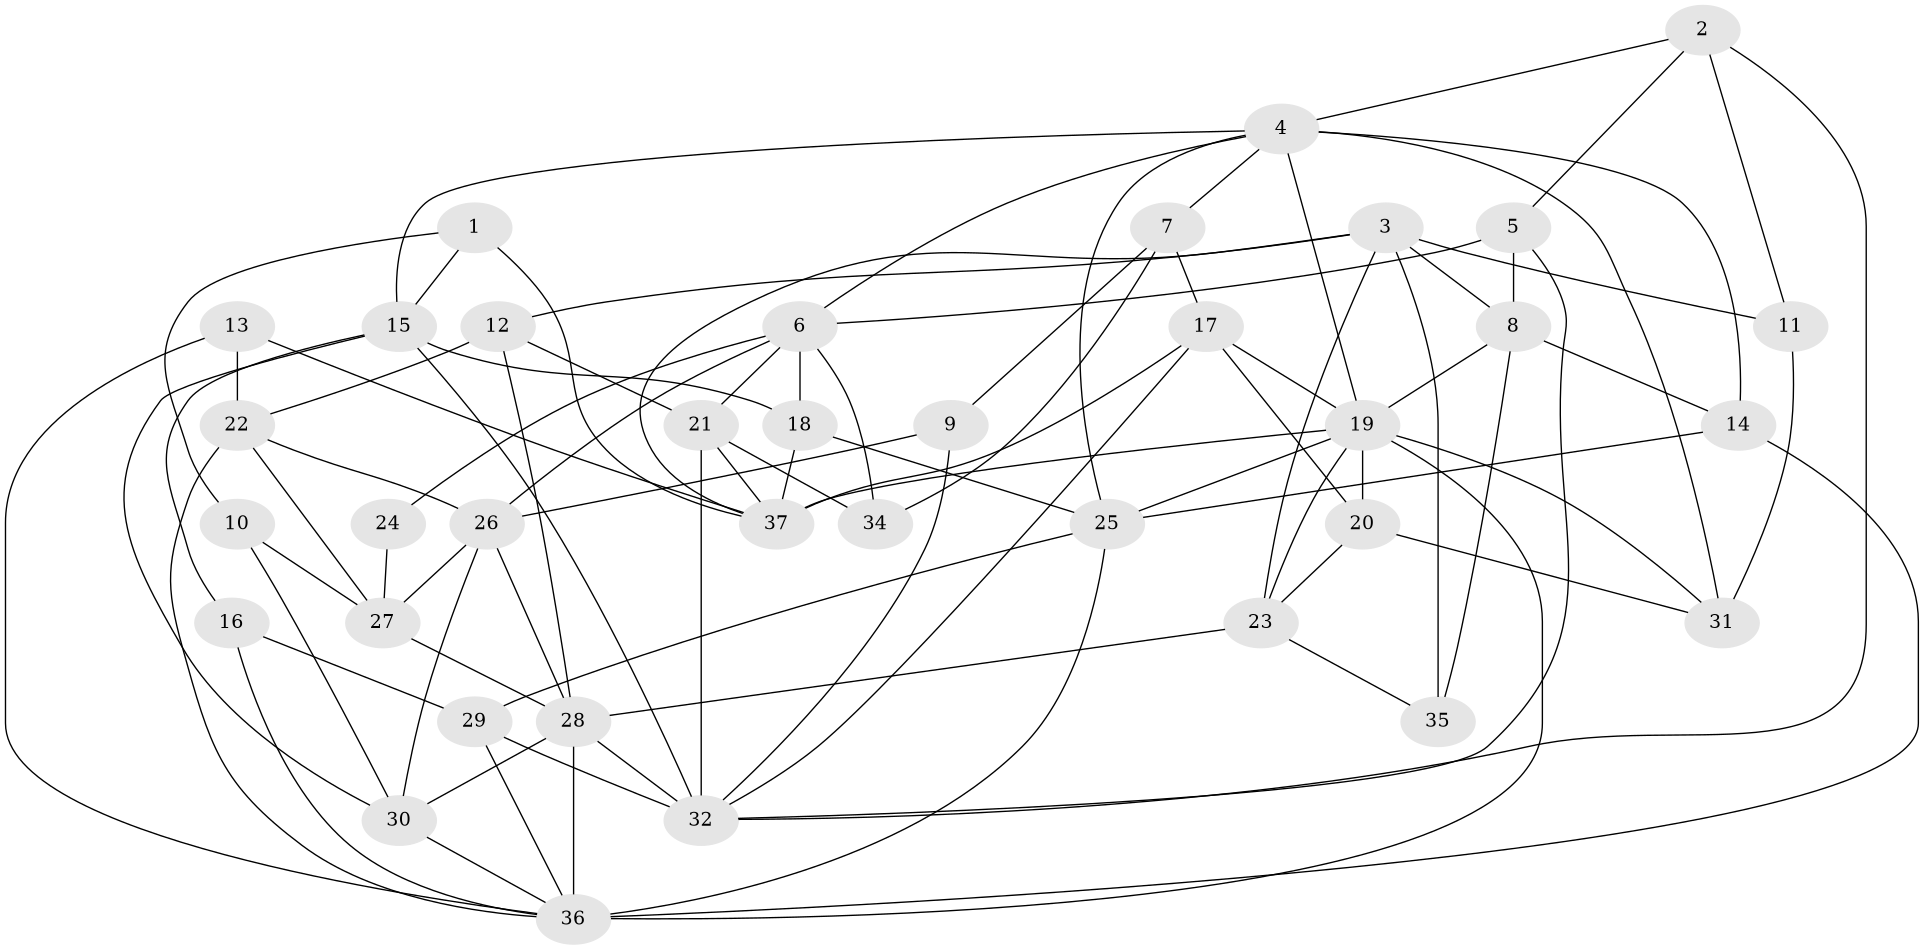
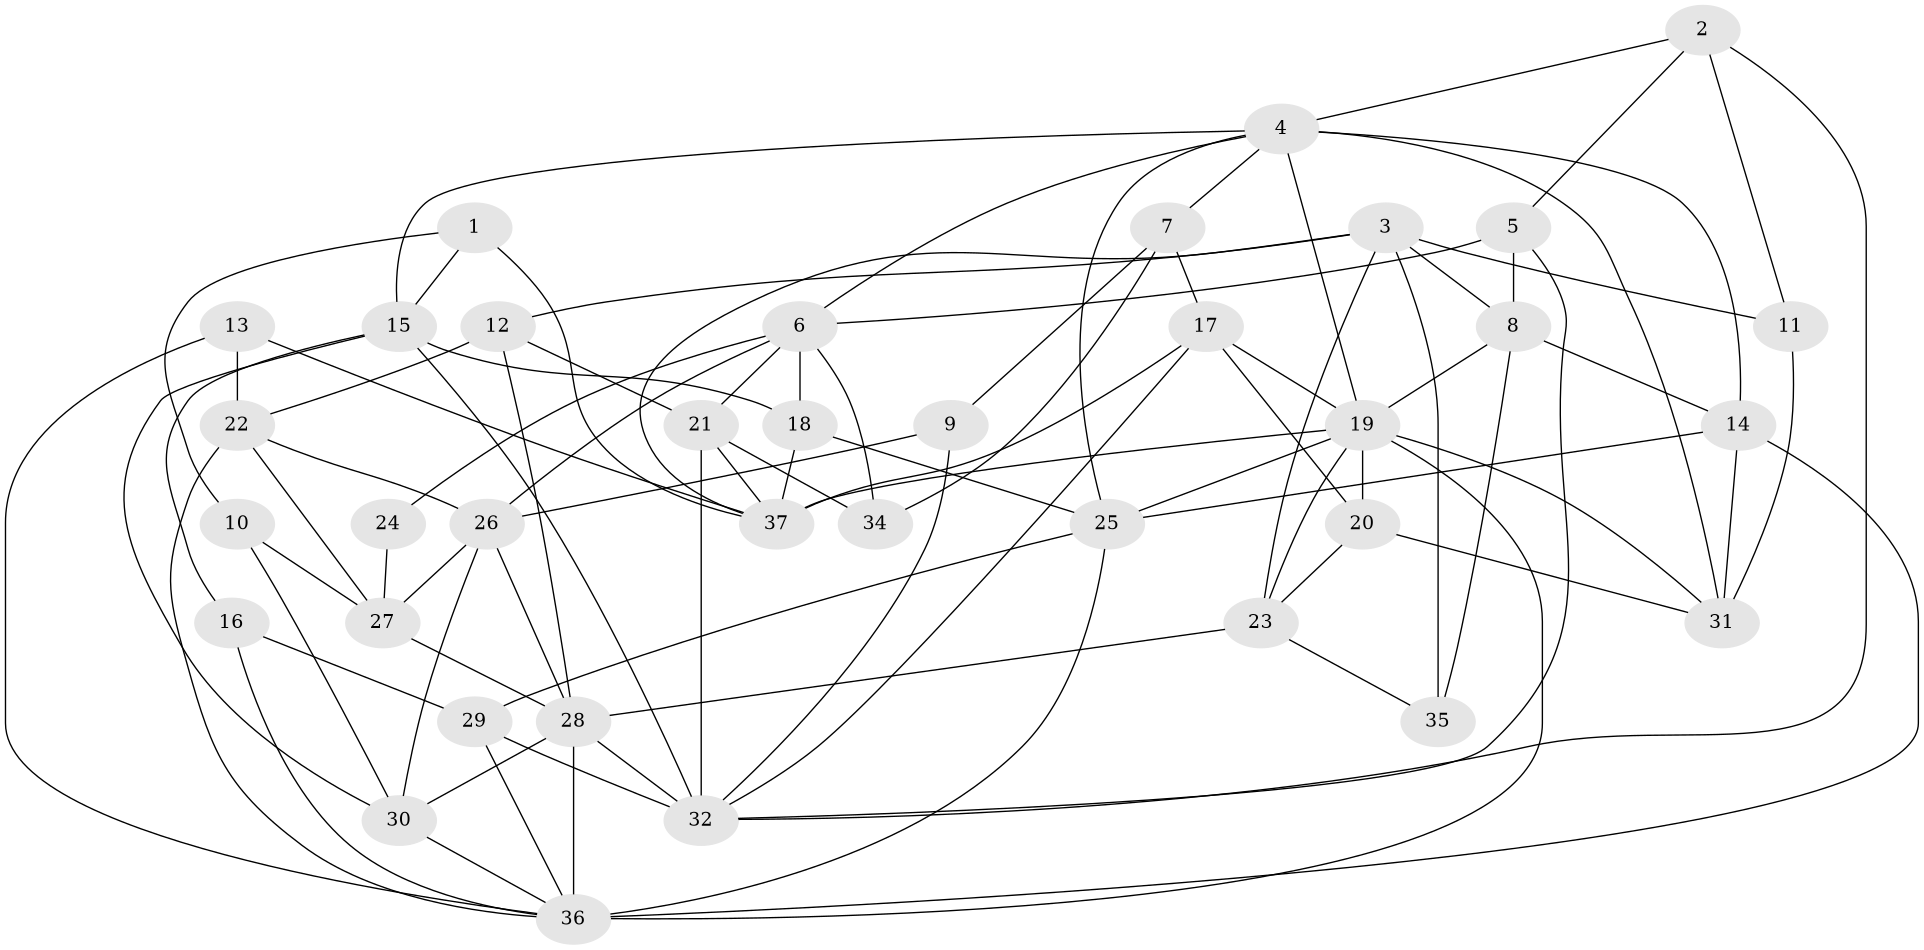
edge "14" -- "31": added
